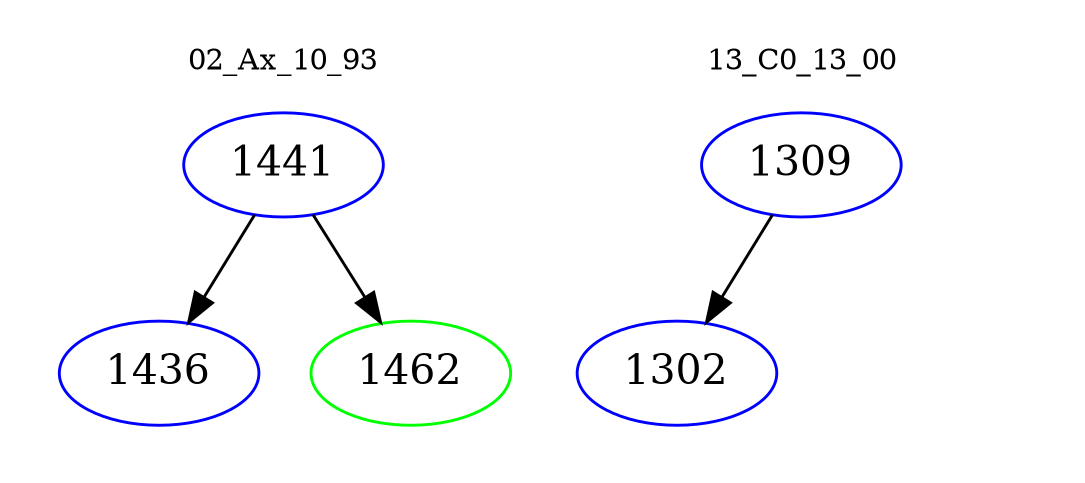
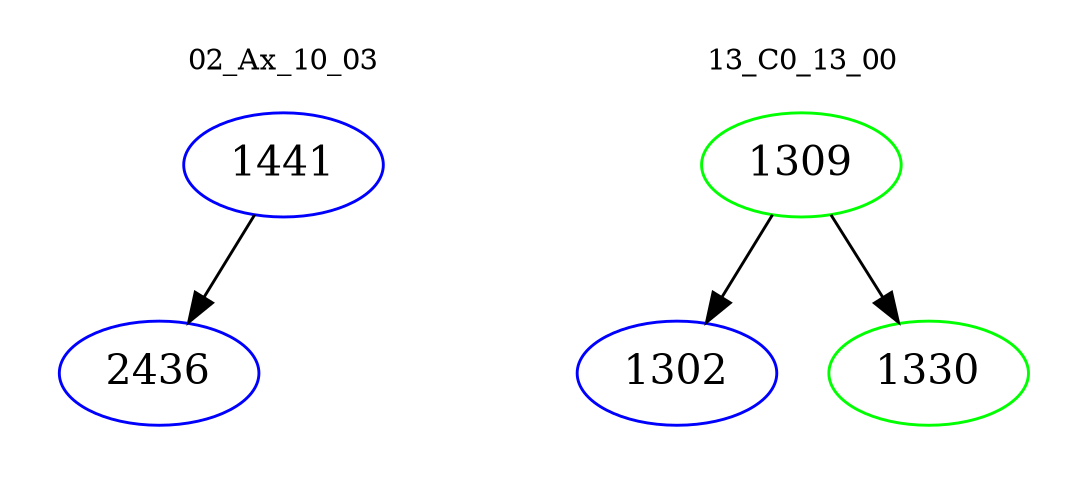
cluster "02_Ax_10_93": label "02_Ax_10_93" -> "02_Ax_10_03"
node "1309": color blue -> green
node "1436": label "1436" -> "2436"
node "1462": removed
node "1330": added
